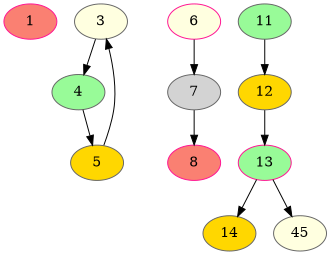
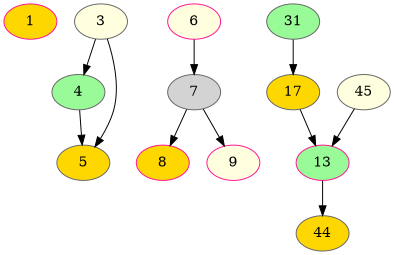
node "1": fillcolor salmon -> gold
node "11": label "11" -> "31"
node "12": label "12" -> "17"
edge "5" -> "3": reversed
node "8": fillcolor salmon -> gold
node "9": added
edge "13" -> "45": reversed
node "14": label "14" -> "44"
